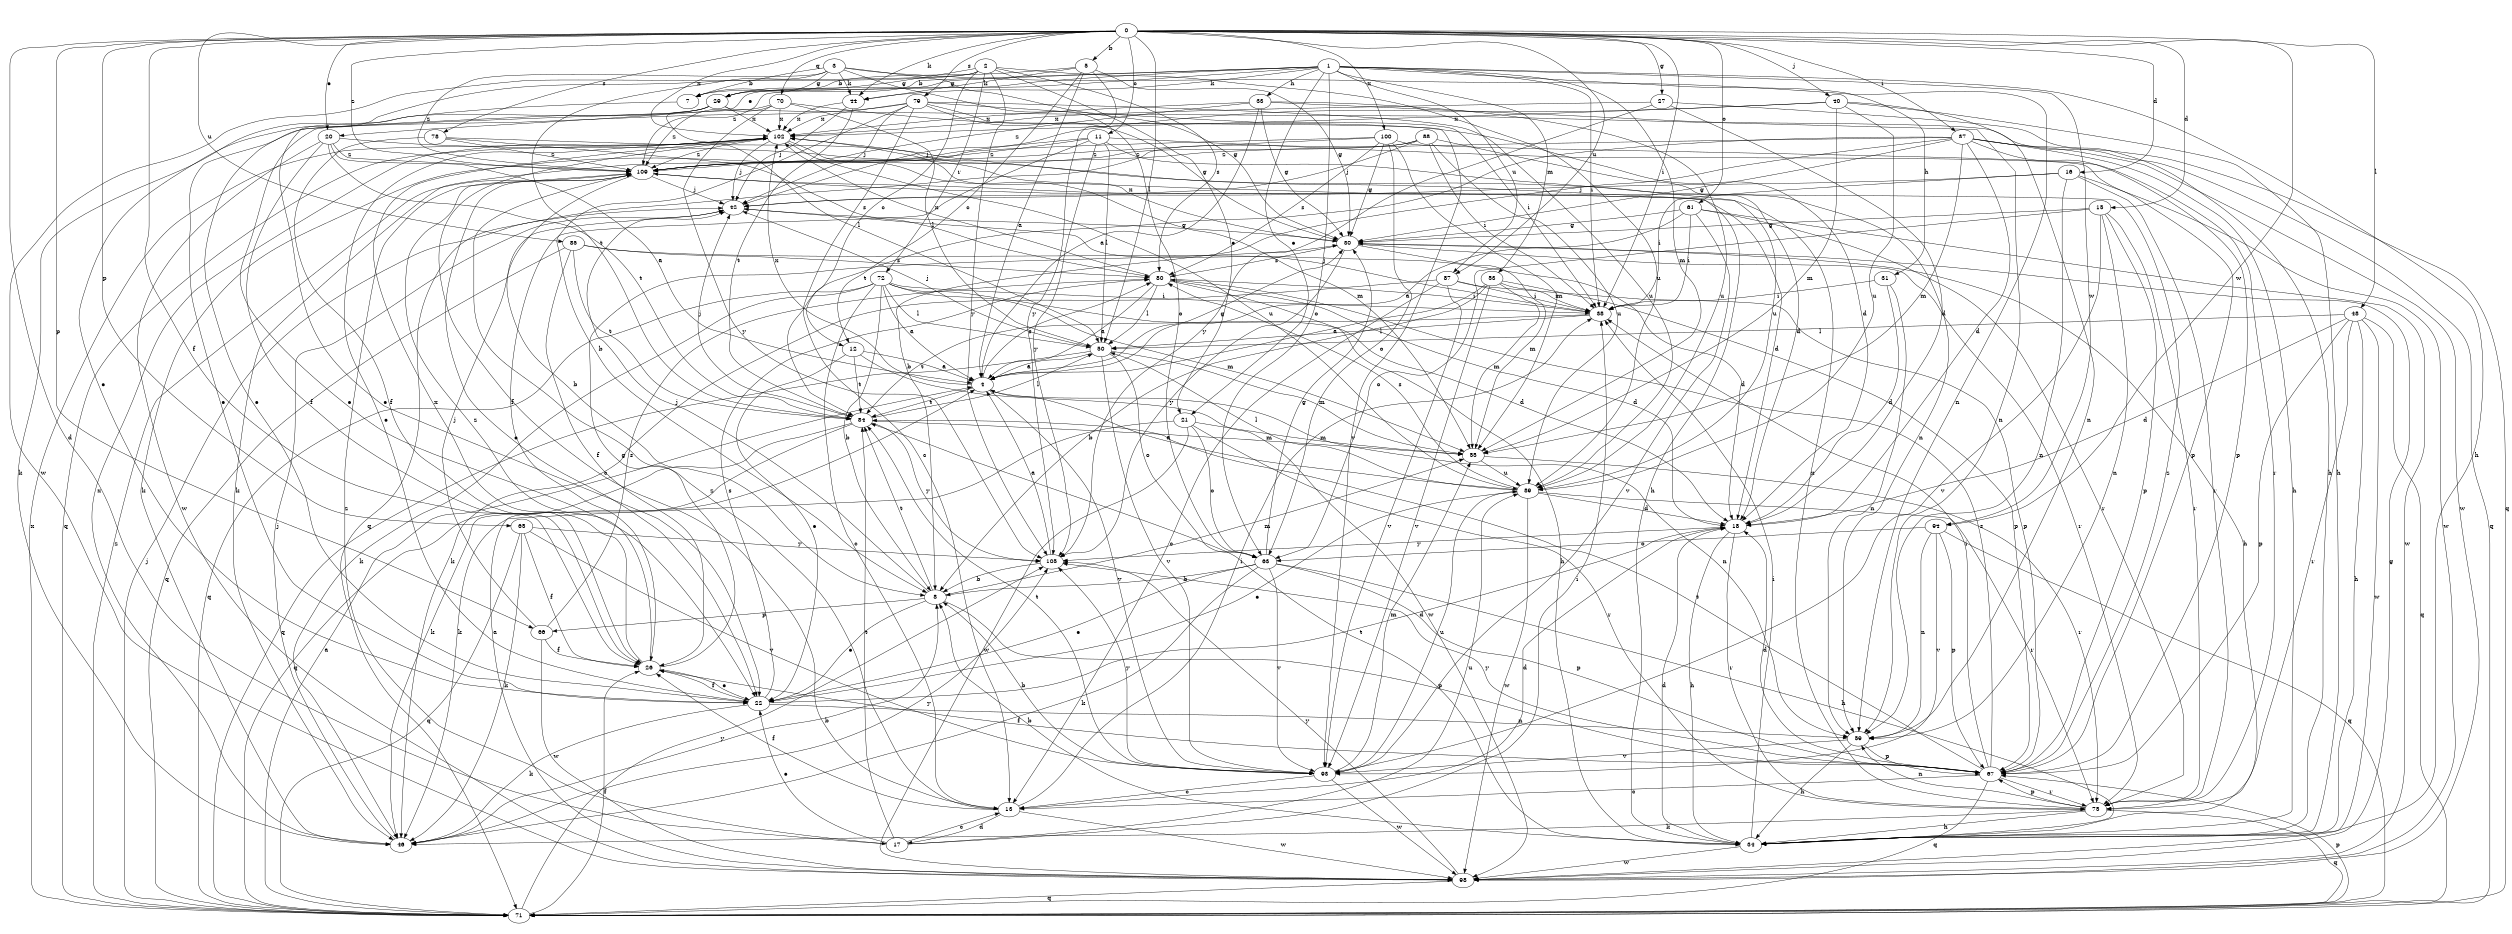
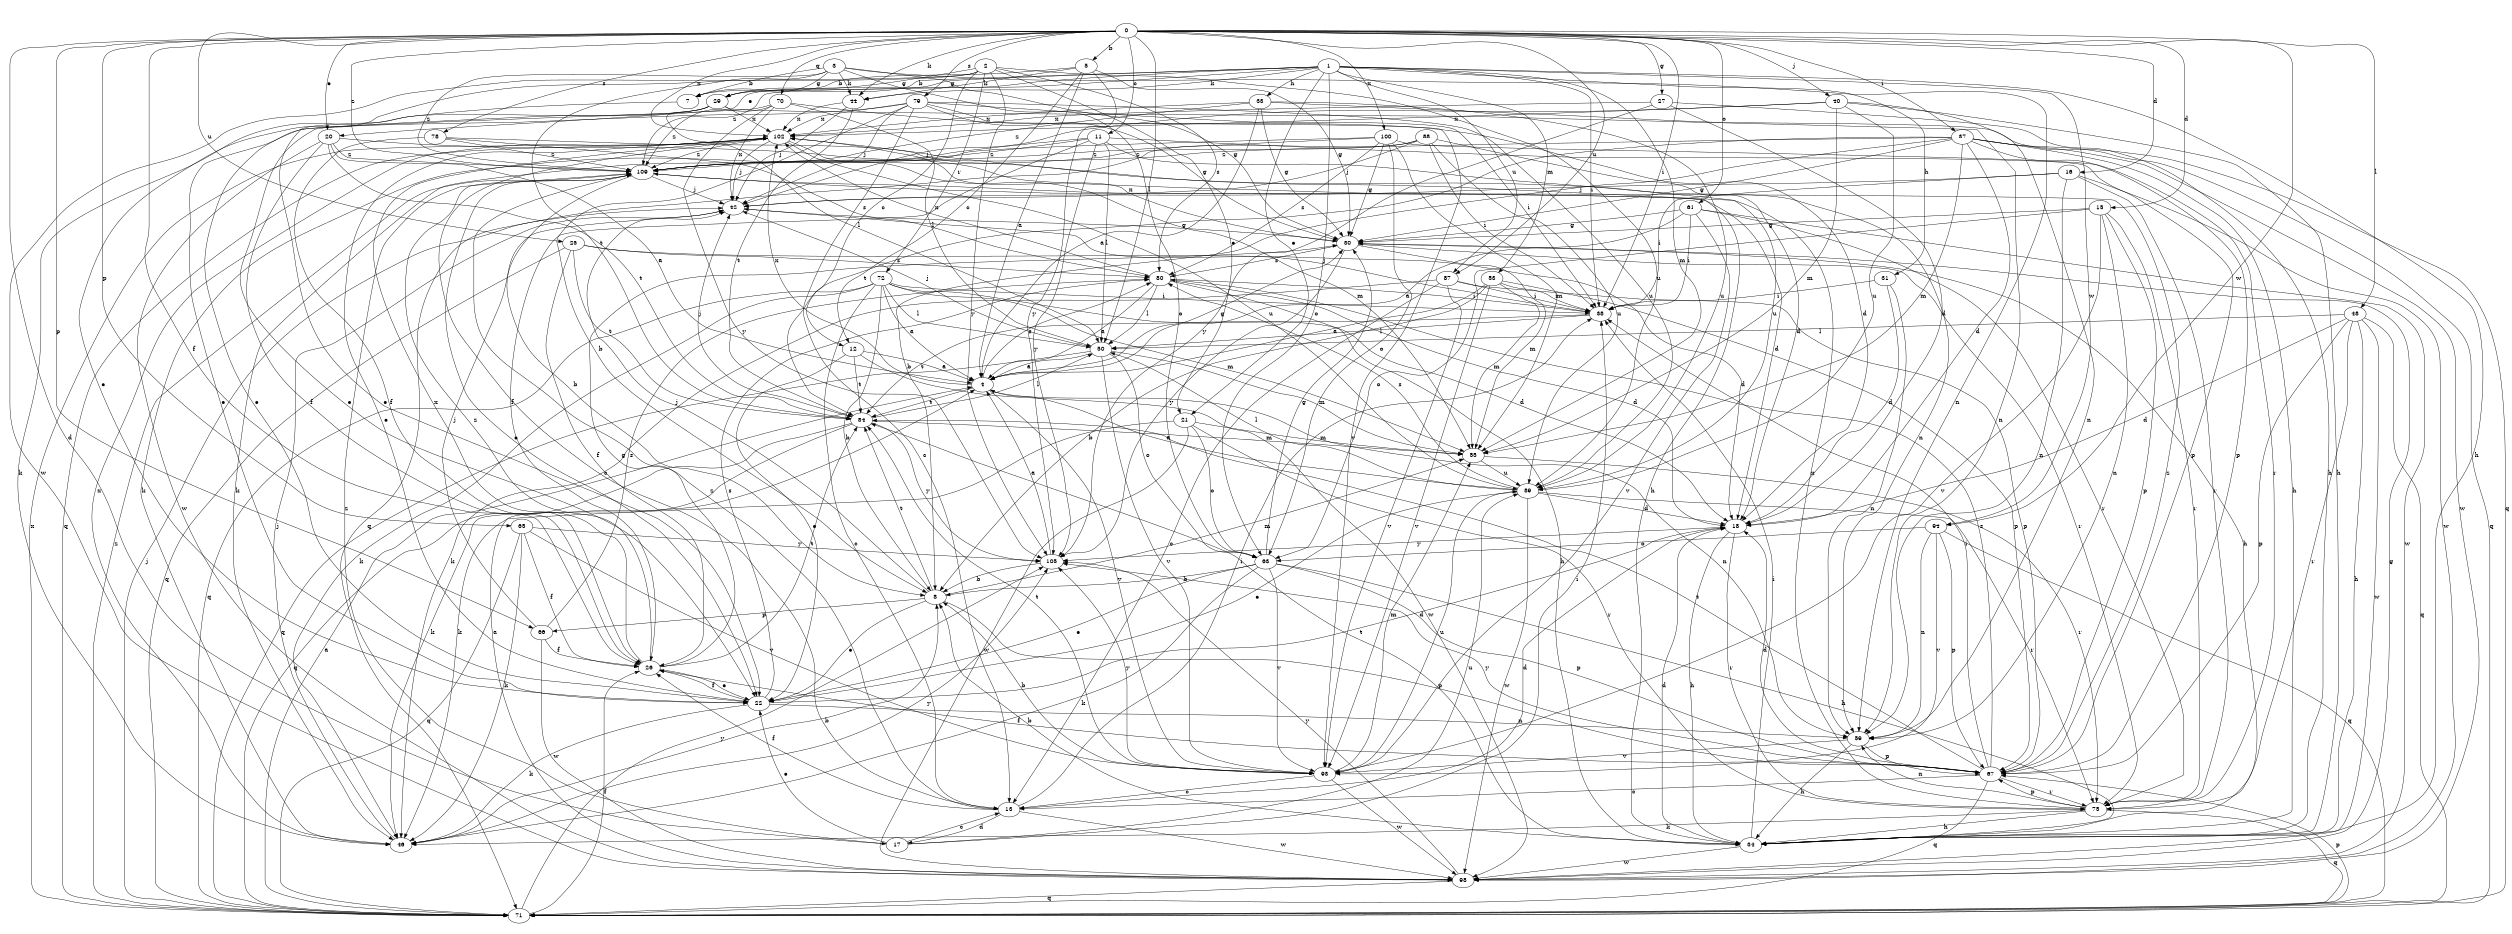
edge "70" -> "102": now "70" -> "42"
node "85": label "85" -> "25"
edge "17" -> "84": now "26" -> "84"
